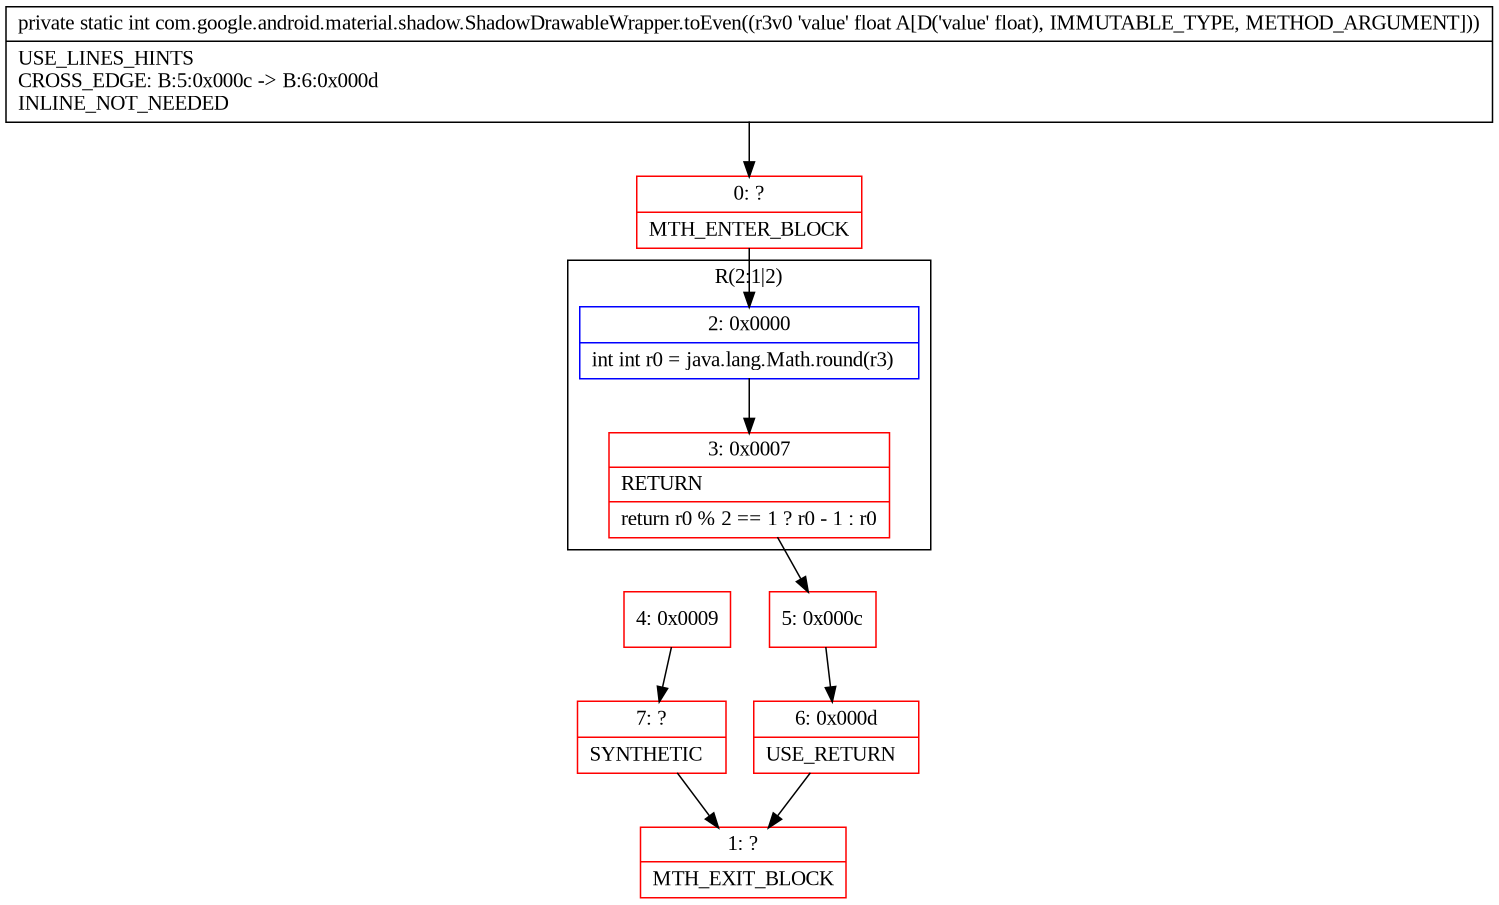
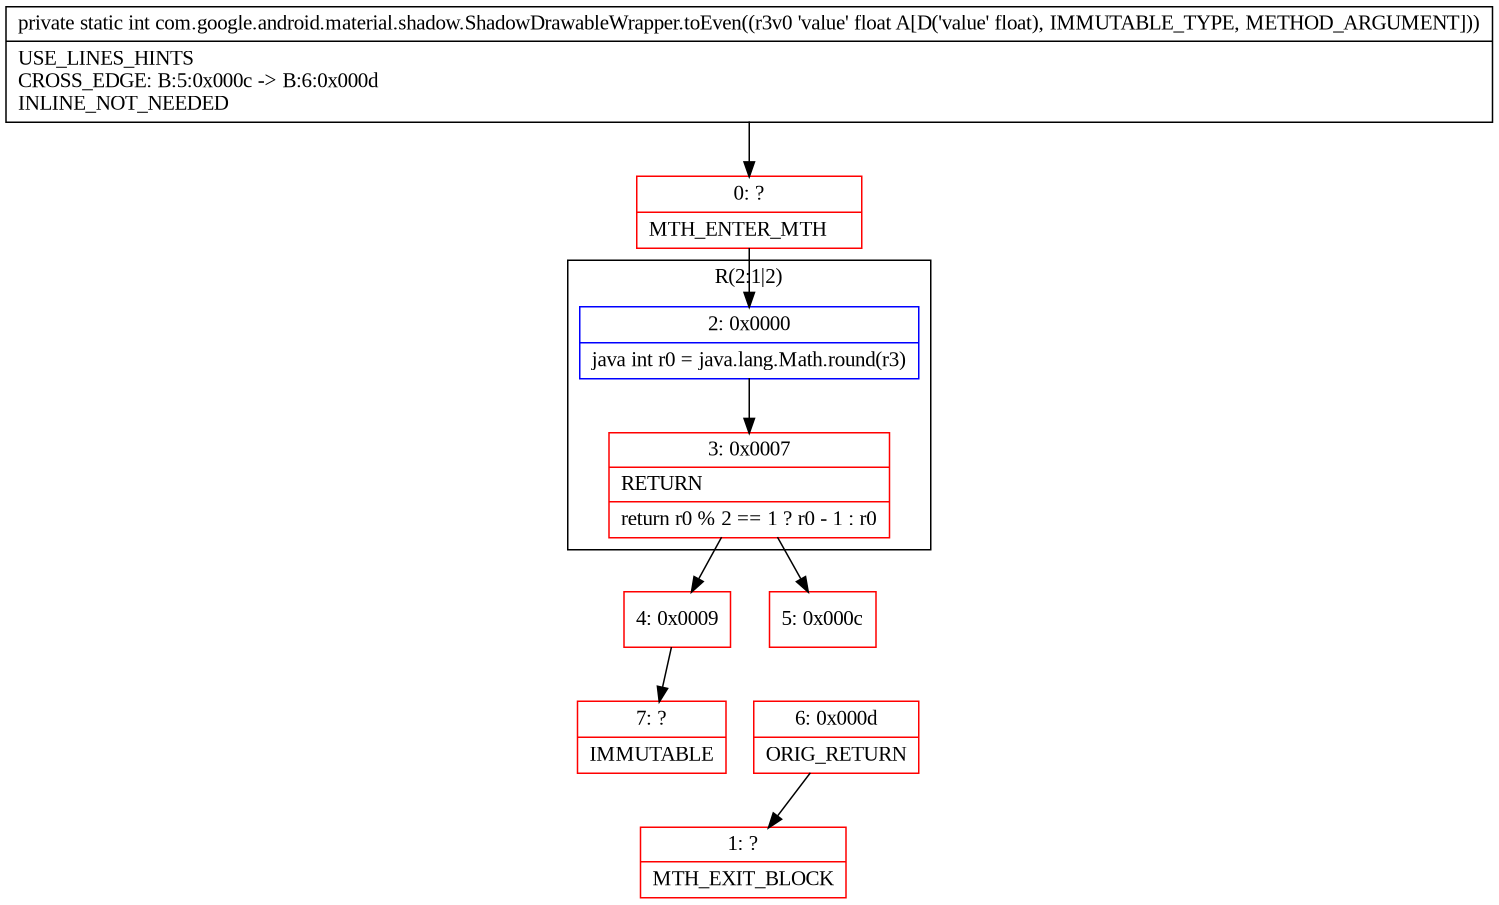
node "0: ?": text "MTH_ENTER_BLOCK" -> "MTH_ENTER_MTH"
node "2: 0x0000": text "int int r0 = java.lang.Math.round(r3)" -> "java int r0 = java.lang.Math.round(r3)"
edge "3: 0x0007" -> "4: 0x0009": added
edge "5: 0x000c" -> "6: 0x000d": removed
node "7: ?": text "SYNTHETIC" -> "IMMUTABLE"
node "6: 0x000d": text "USE_RETURN" -> "ORIG_RETURN"
edge "7: ?" -> "1: ?": removed
